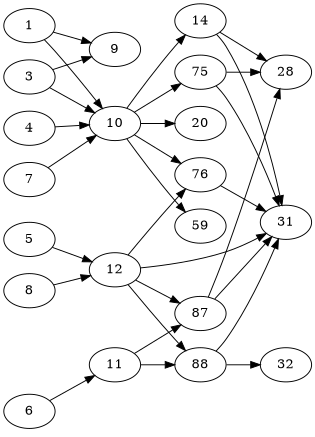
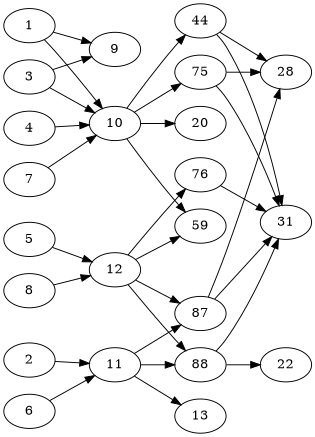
node "14": label "14" -> "44"
edge "10" -> "76": removed
edge "12" -> "31": now "12" -> "59"
node "2": added
node "32": label "32" -> "22"
node "13": added
